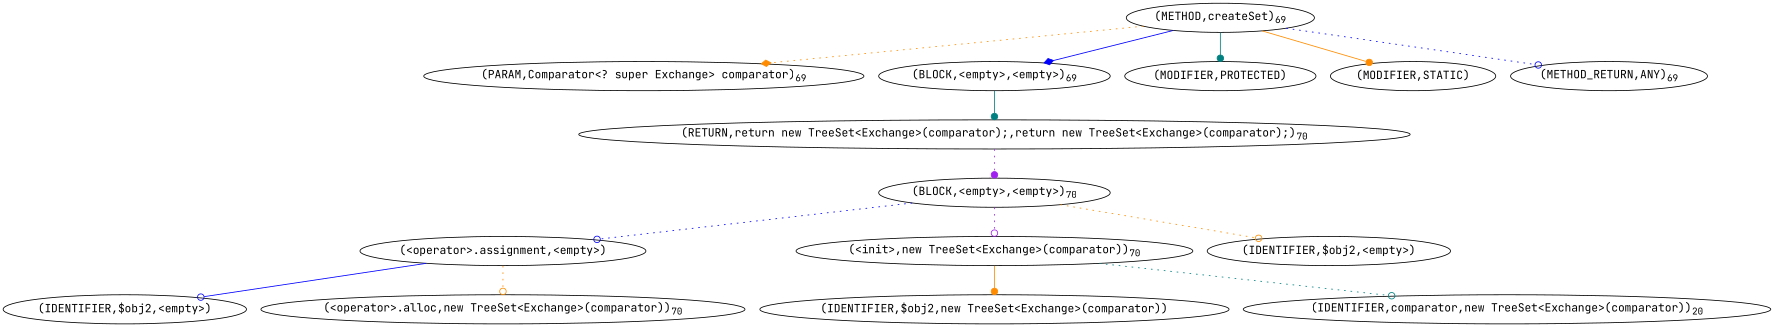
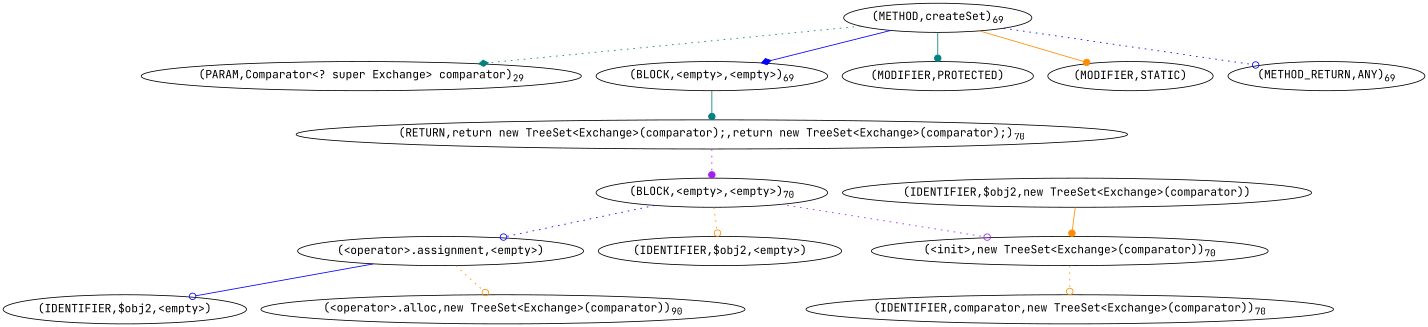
edge "(METHOD,createSet)" -> "(PARAM,Comparator<? super Exchange> comparator)": color darkorange -> teal
node "(PARAM,Comparator<? super Exchange> comparator)": text "69" -> "29"
edge "(<init>,new TreeSet<Exchange>(comparator))" -> "(IDENTIFIER,$obj2,new TreeSet<Exchange>(comparator))": reversed
edge "(<init>,new TreeSet<Exchange>(comparator))" -> "(IDENTIFIER,comparator,new TreeSet<Exchange>(comparator))": color teal -> darkorange
node "(<operator>.alloc,new TreeSet<Exchange>(comparator))": text "70" -> "90"
node "(IDENTIFIER,comparator,new TreeSet<Exchange>(comparator))": text "20" -> "70"
